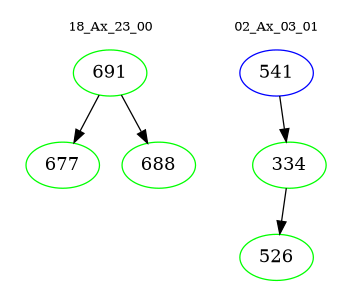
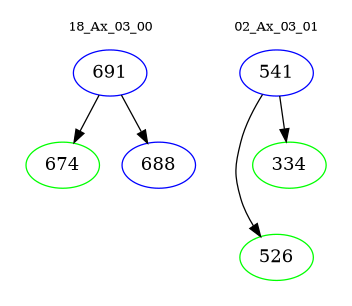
cluster "18_Ax_23_00": label "18_Ax_23_00" -> "18_Ax_03_00"
node "691": color green -> blue
node "677": label "677" -> "674"
node "688": color green -> blue
edge "334" -> "526": now "541" -> "526"
